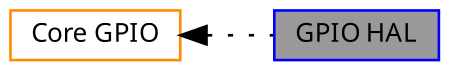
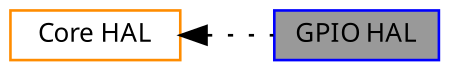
node "Core GPIO": label "Core GPIO" -> "Core HAL"
